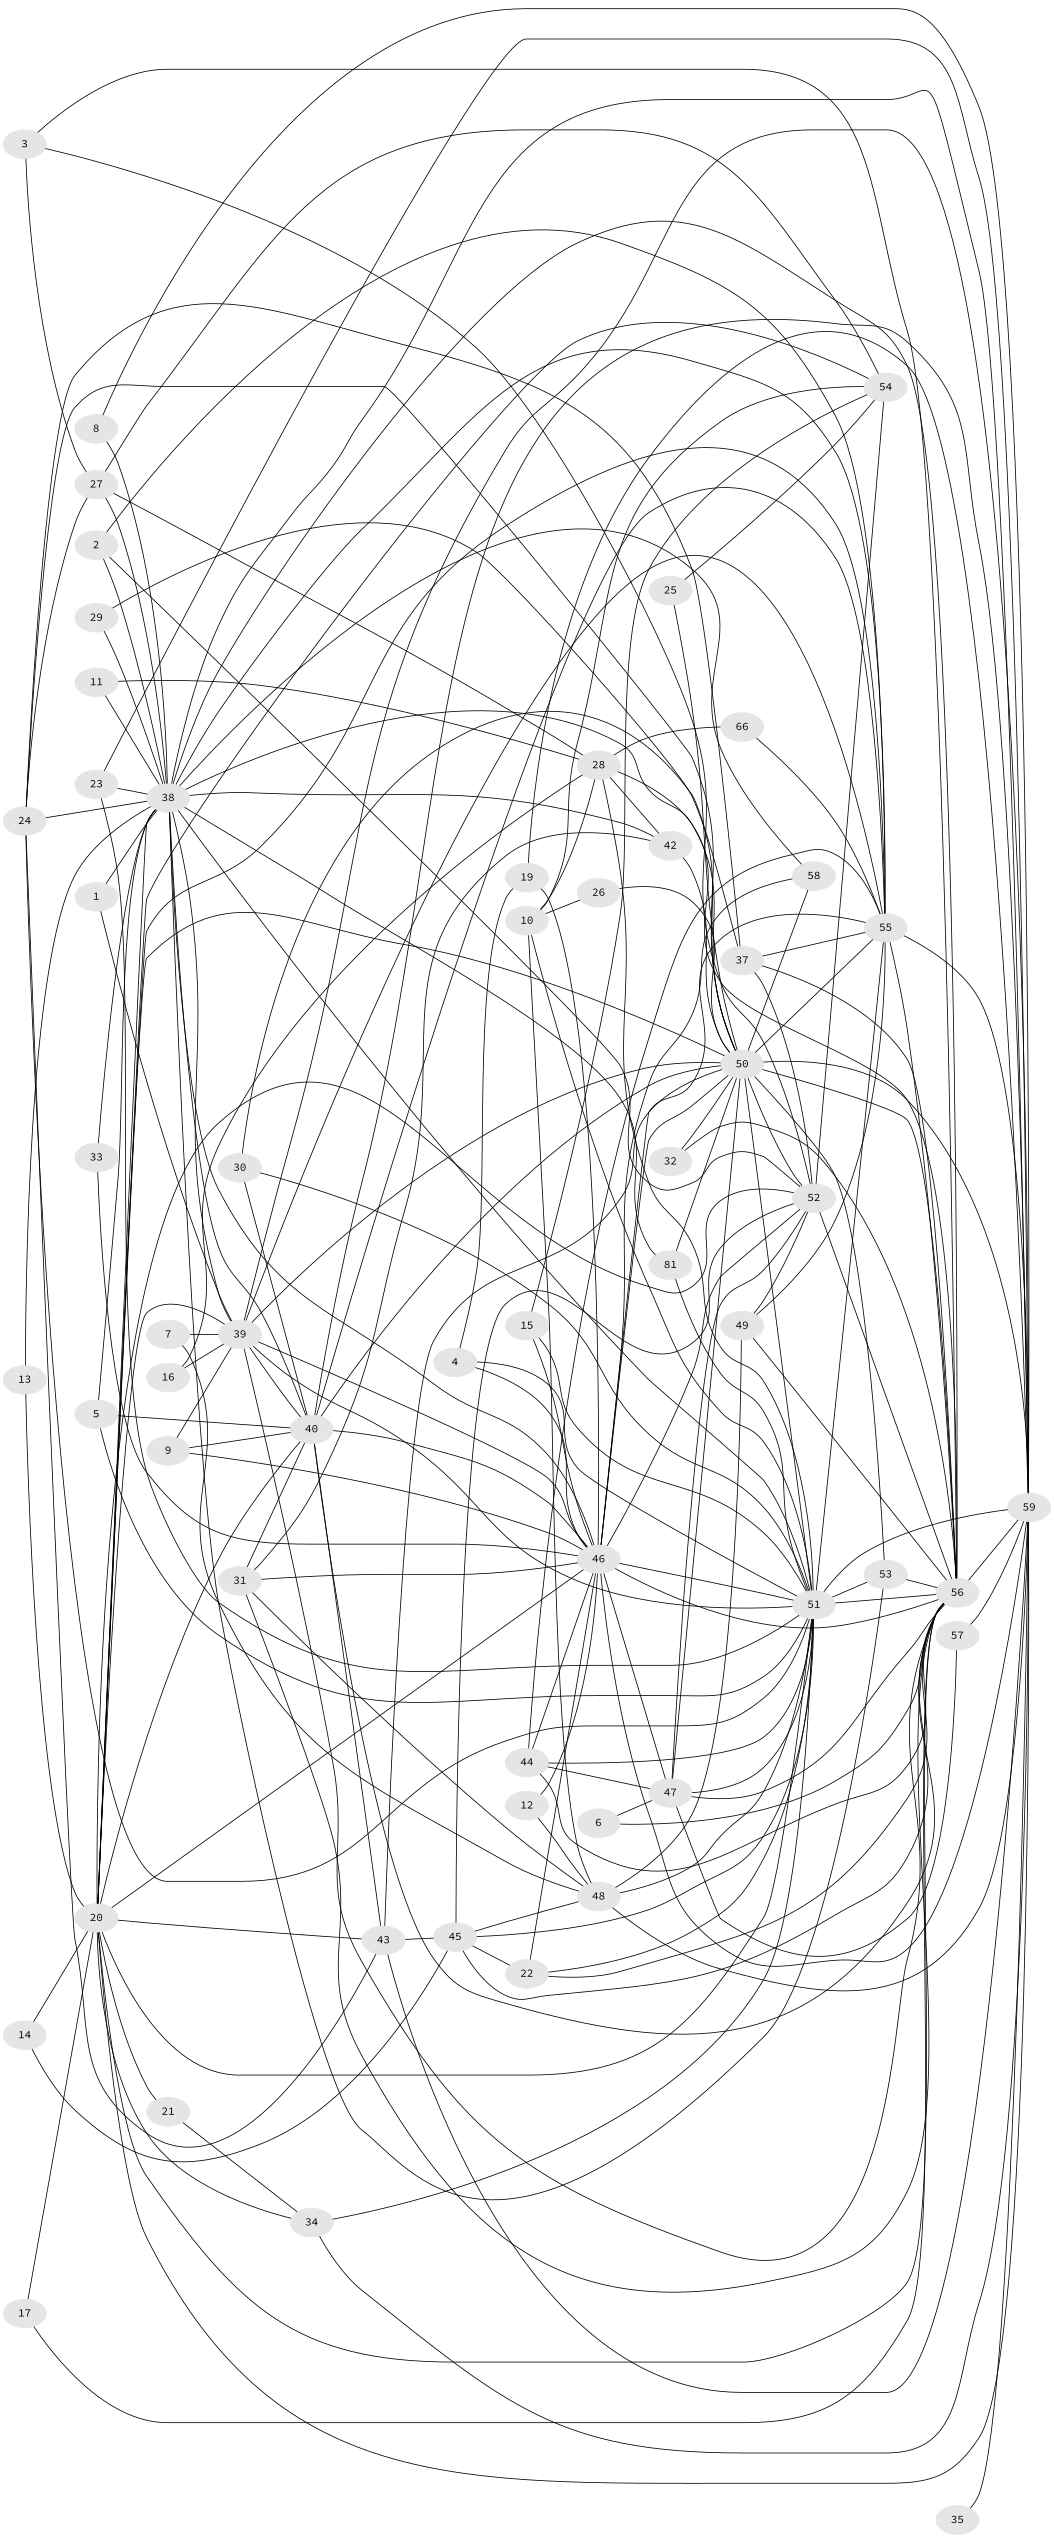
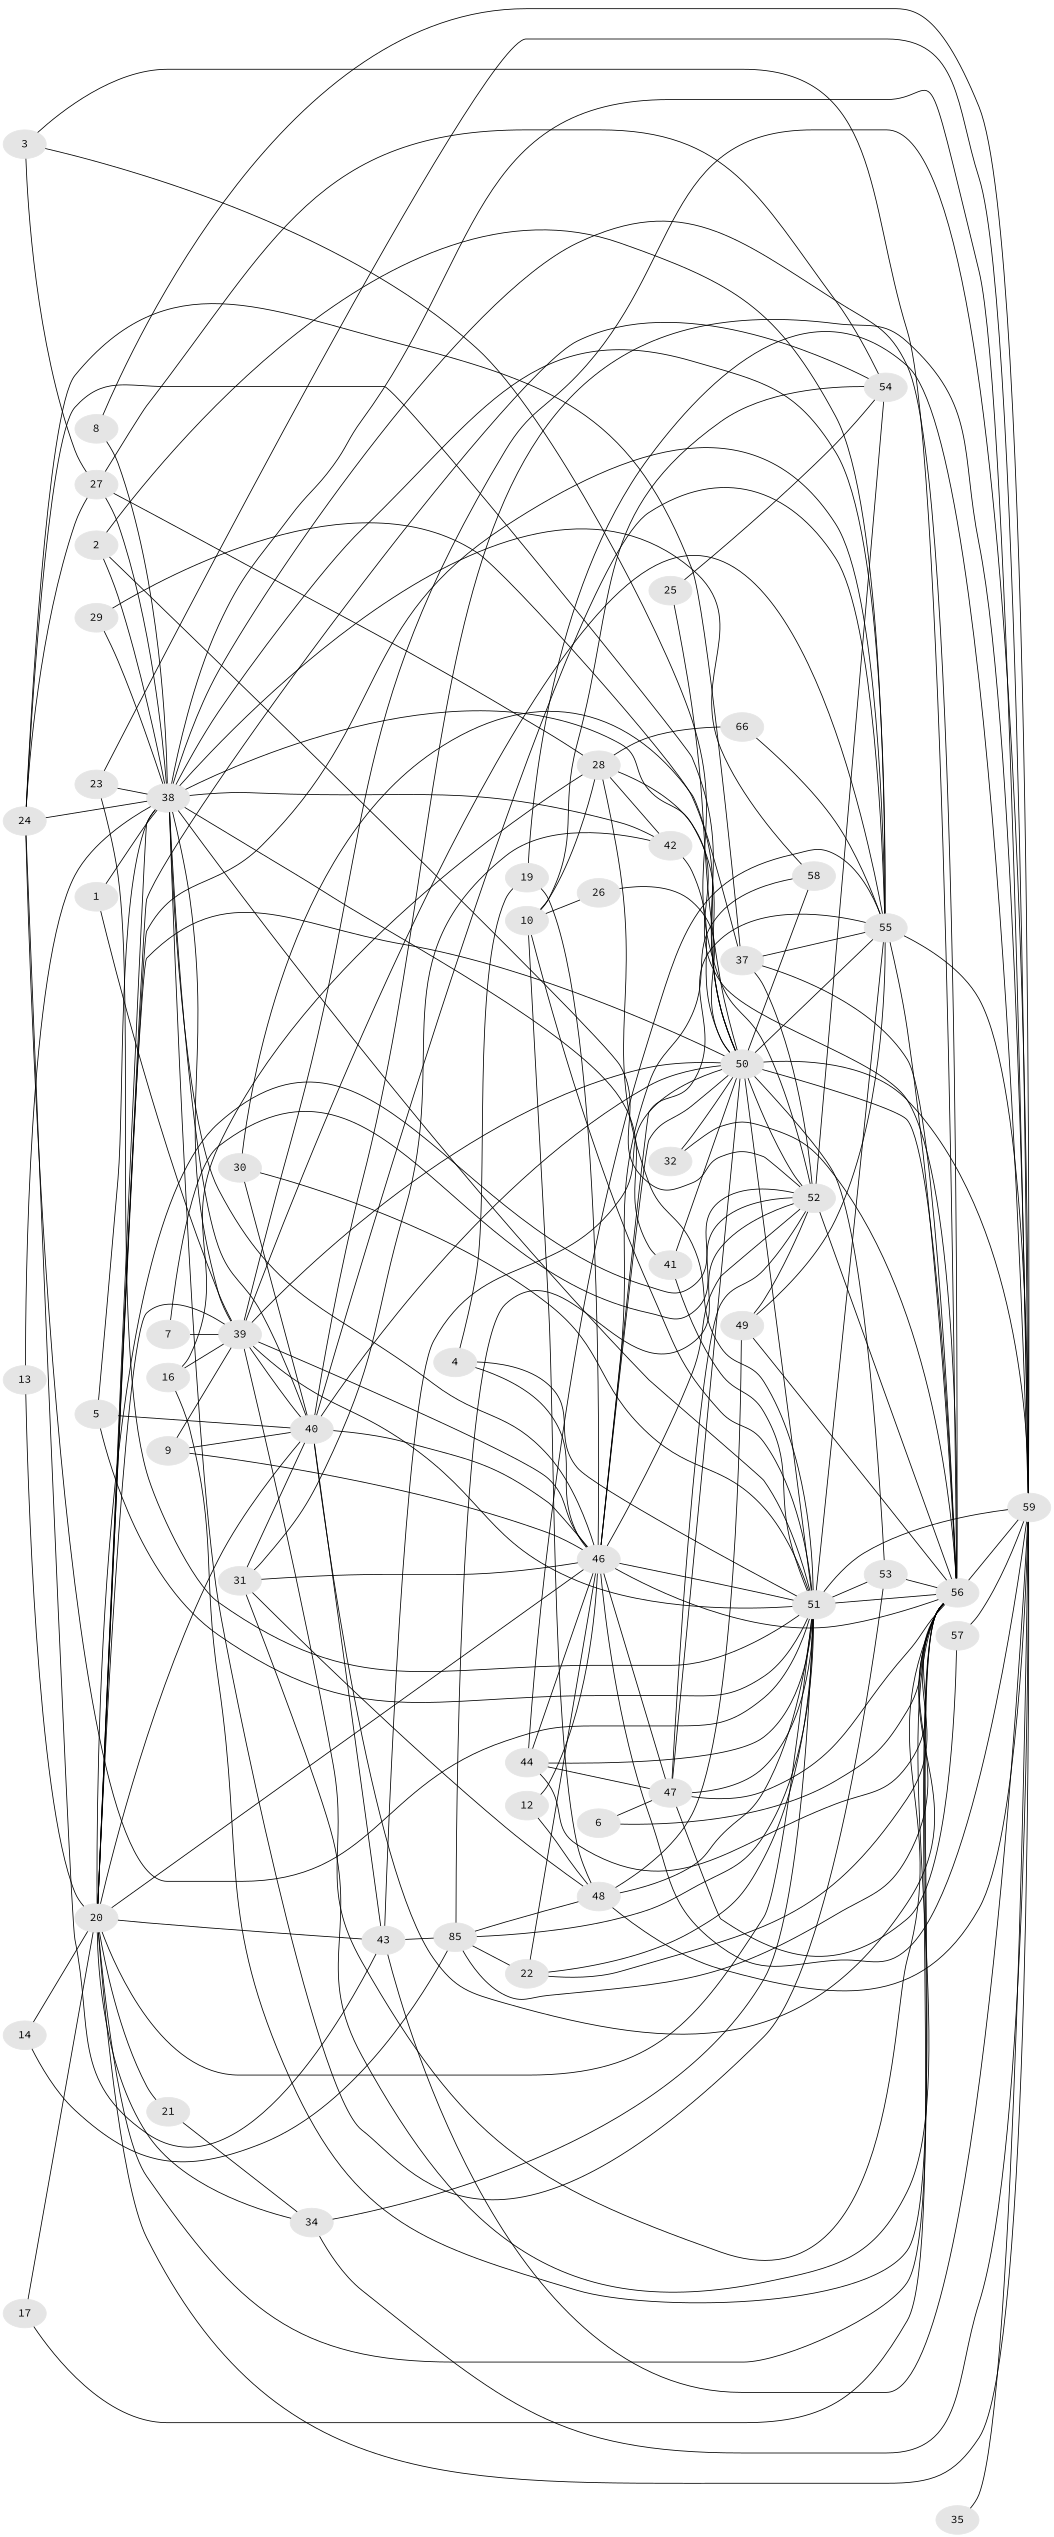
node "11": removed
node "33": removed
node "81": label "81" -> "41"
node "15": removed
edge "7" -- "48": now "7" -- "52"
node "45": label "45" -> "85"
edge "16" -- "56": added
